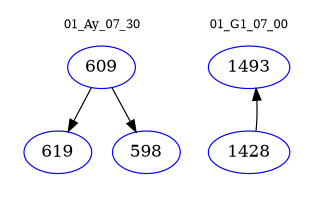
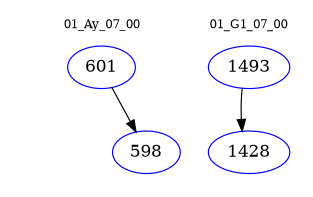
cluster "01_Ay_07_30": label "01_Ay_07_30" -> "01_Ay_07_00"
node "609": label "609" -> "601"
edge "1428" -> "1493": reversed
node "619": removed
